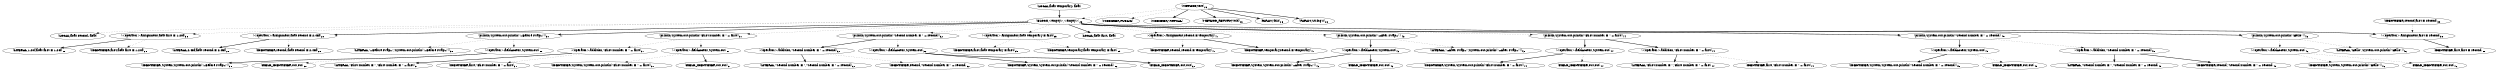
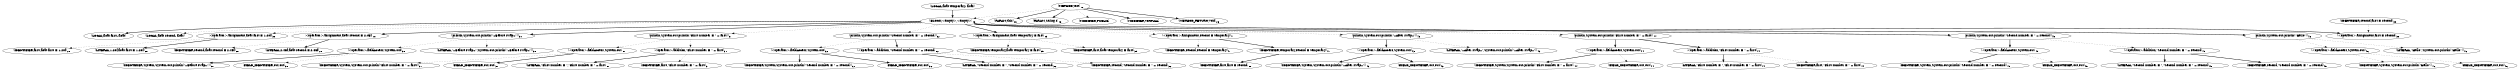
edge "(BLOCK,<empty>,<empty>)" -> "(<operator>.assignment,float temporary = first)": style dotted -> bold
edge "(<operator>.assignment,first = second)" -> "(IDENTIFIER,first,first = second)": now "(IDENTIFIER,temporary,second = temporary)" -> "(IDENTIFIER,first,first = second)"
